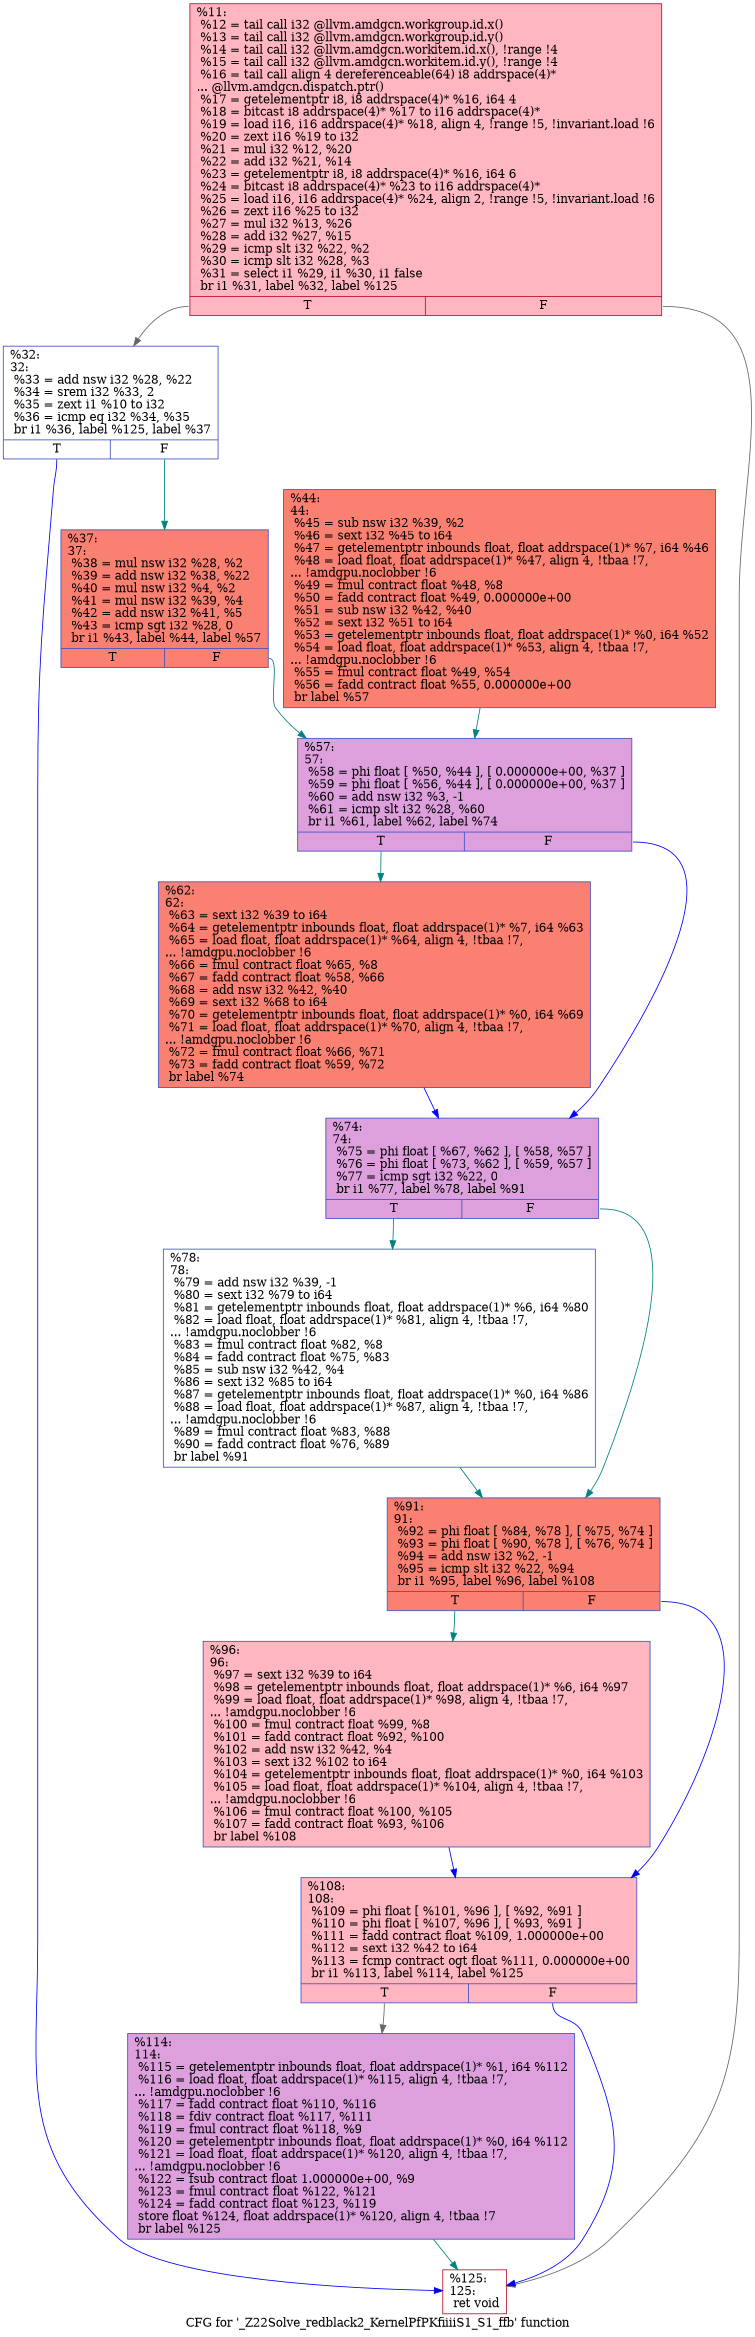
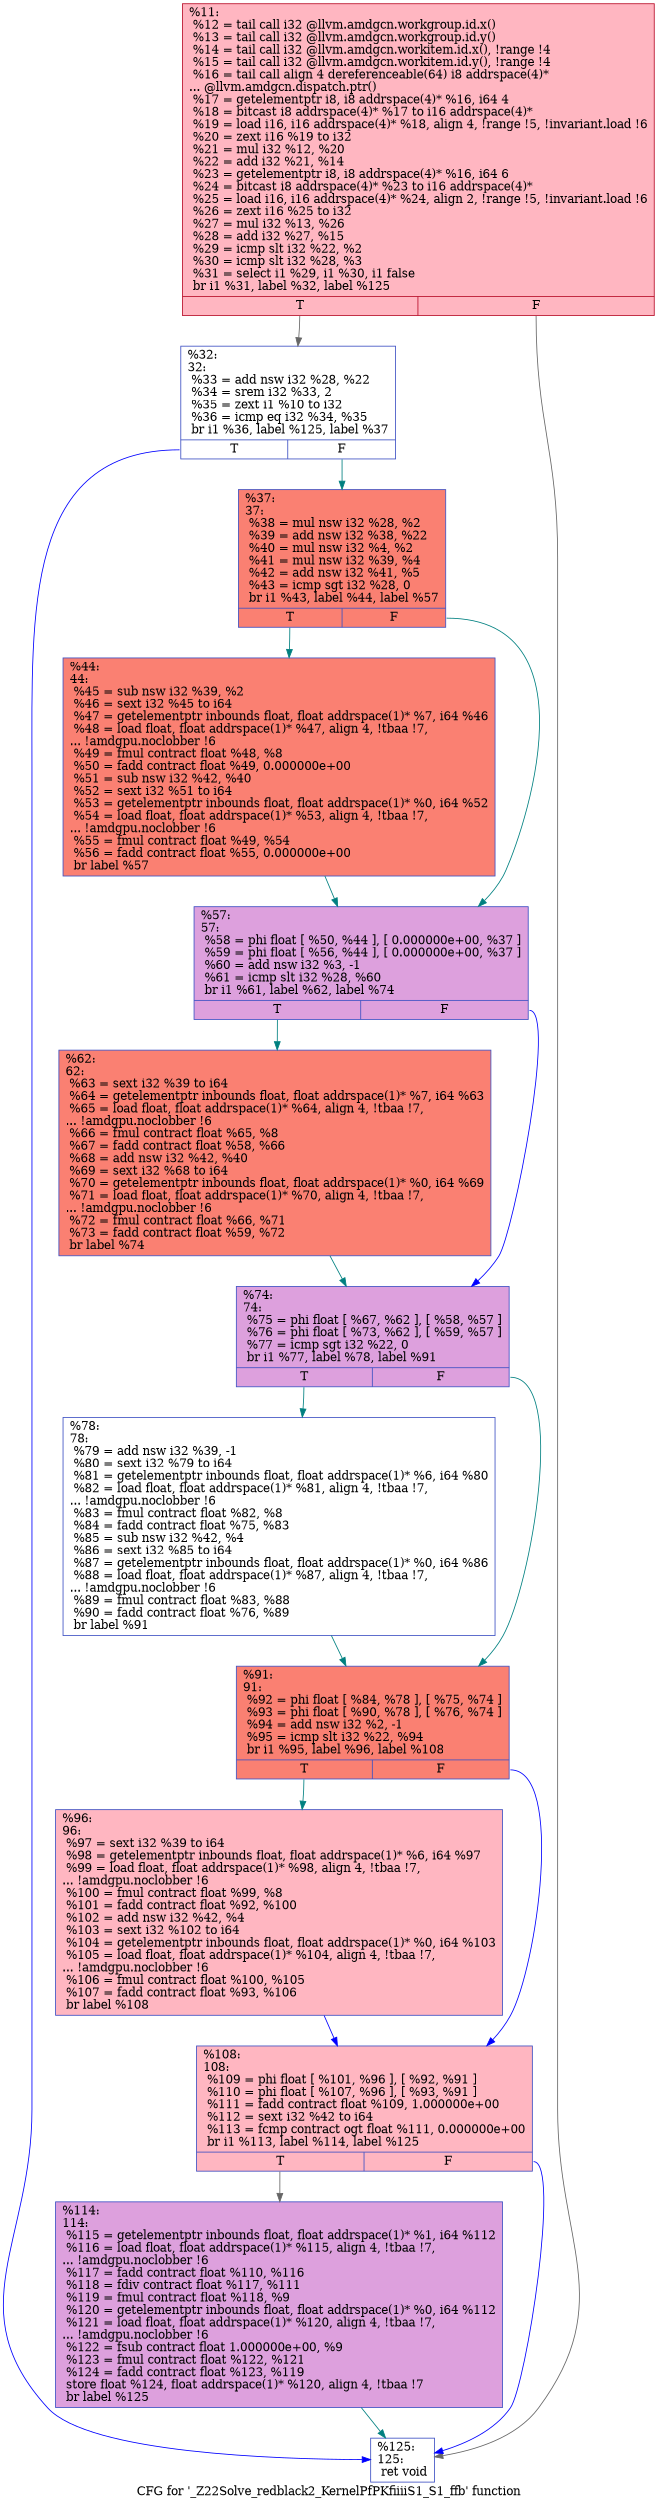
edge "%37:" -> "%44:": added
edge "%62:" -> "%74:": color blue -> teal
node "%125:": color #b70d28ff -> #3d50c3ff
